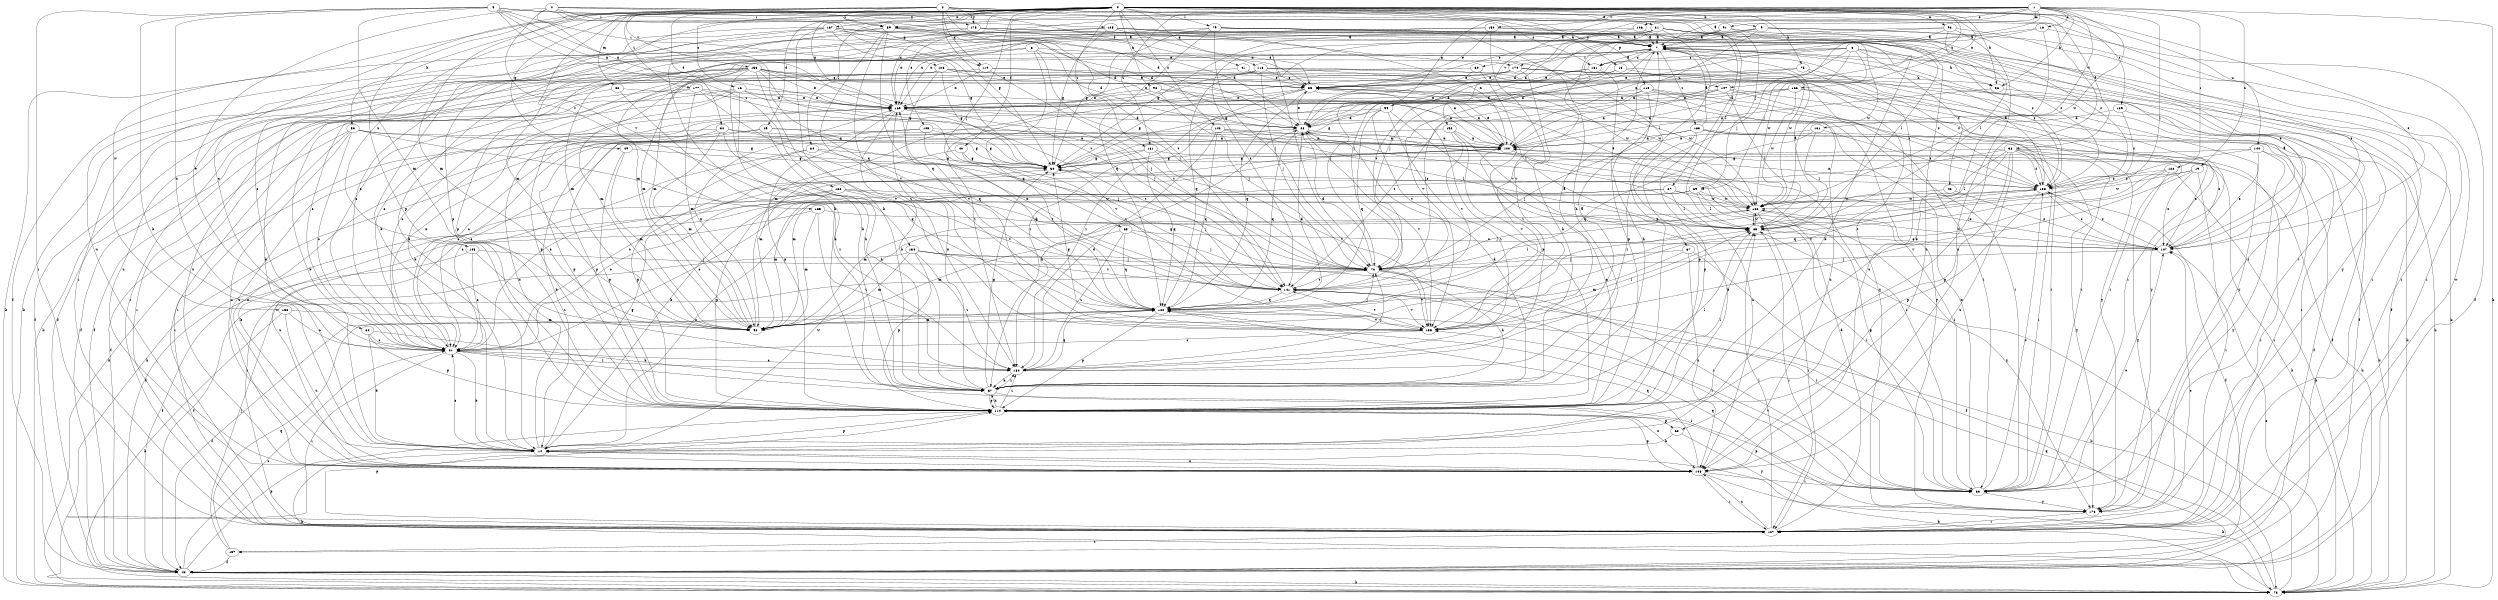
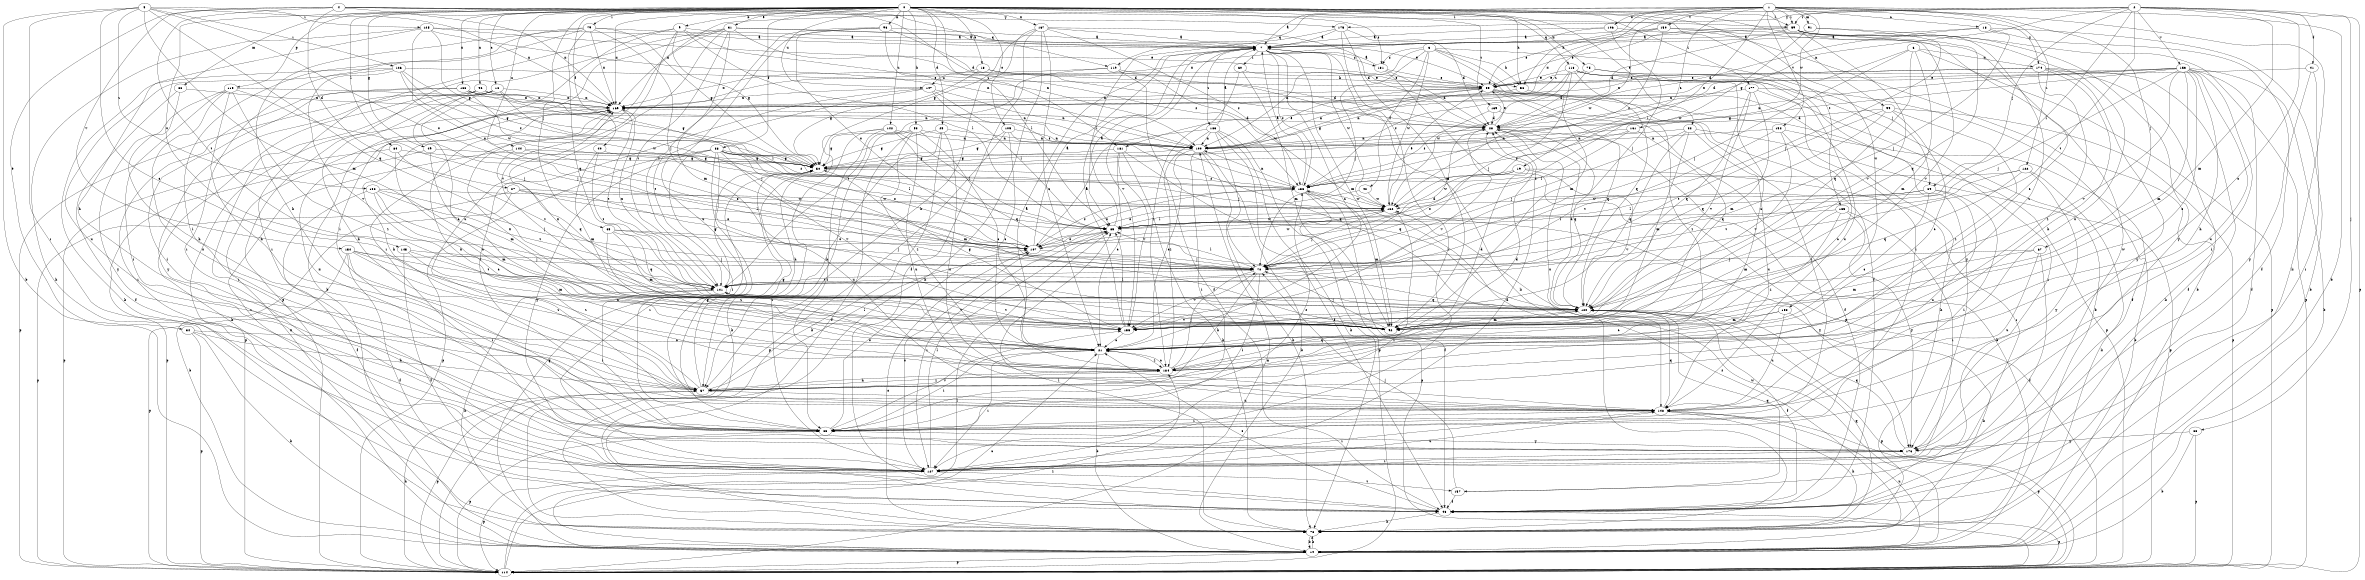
edge "91" -> "28": now "18" -> "28"
edge "144" -> "176": now "135" -> "176"
edge "114" -> "68": reversed
